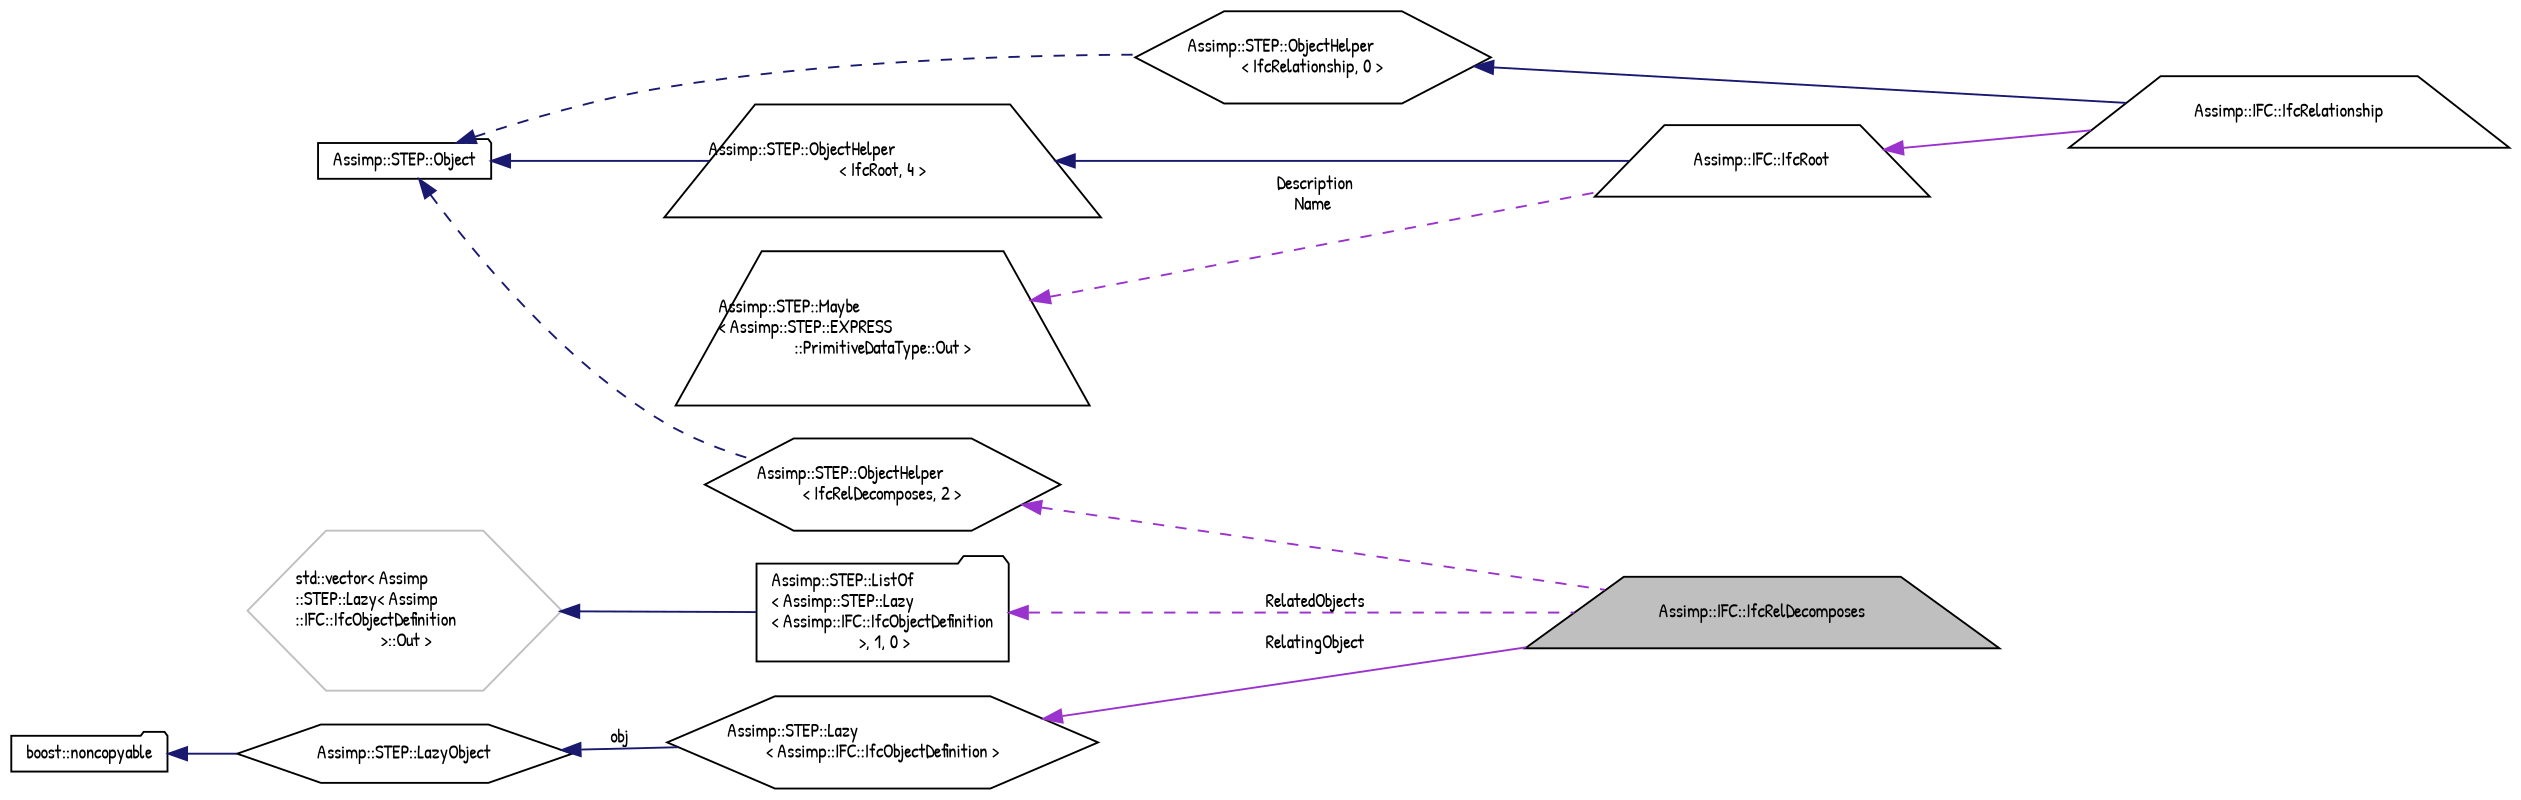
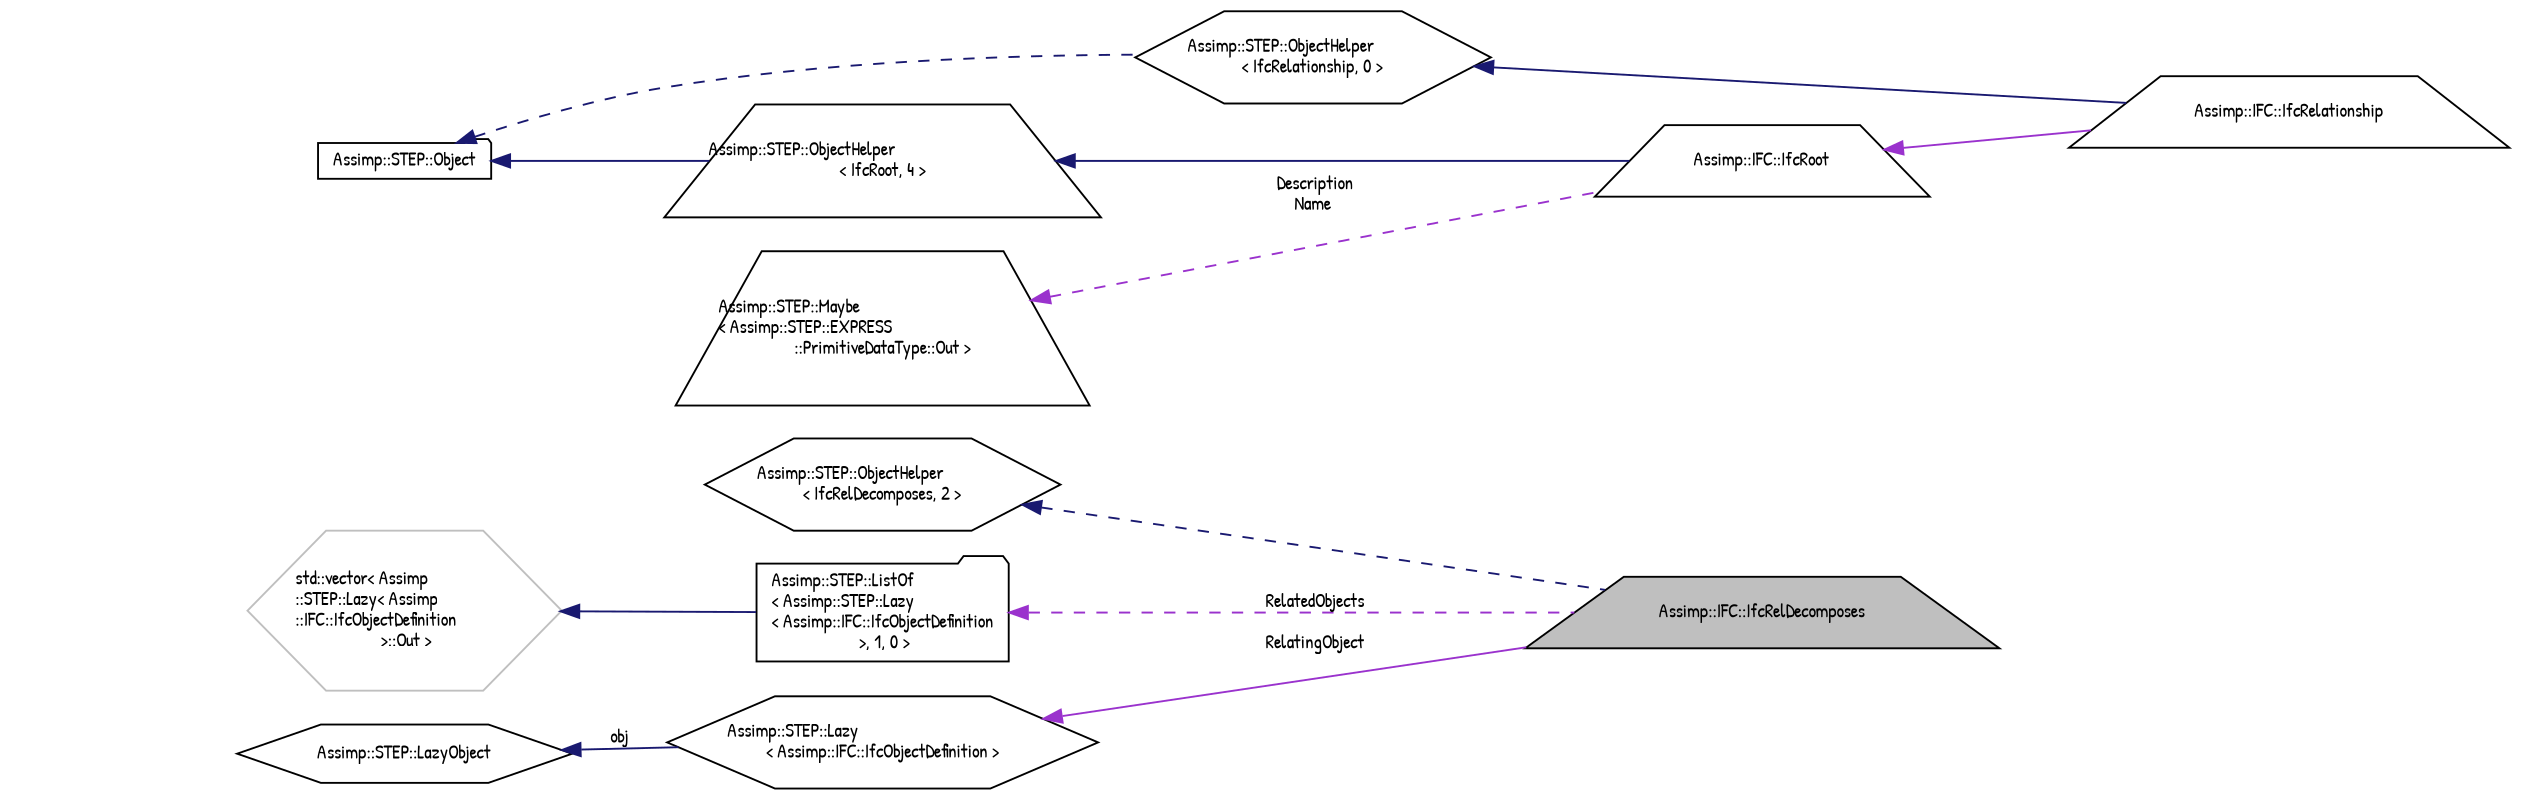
edge "Assimp::STEP::ObjectHelper < IfcRelDecomposes, 2 >" -> "Assimp::STEP::Object": removed
edge "Assimp::IFC::IfcRelDecomposes" -> "Assimp::STEP::ObjectHelper < IfcRelDecomposes, 2 >": color darkorchid3 -> midnightblue
node "boost::noncopyable": removed
